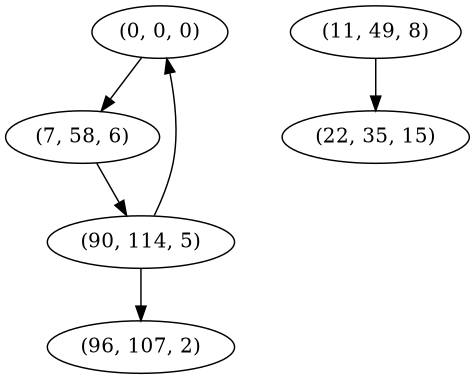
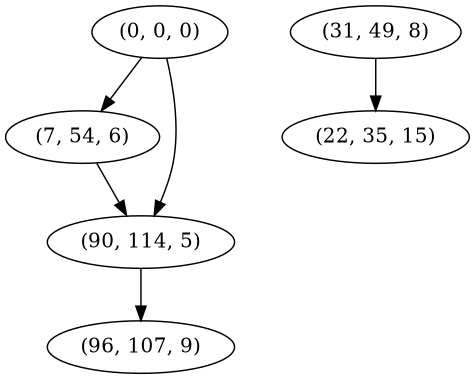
node "(11, 49, 8)": label "(11, 49, 8)" -> "(31, 49, 8)"
node "(7, 58, 6)": label "(7, 58, 6)" -> "(7, 54, 6)"
edge "(90, 114, 5)" -> "(0, 0, 0)": reversed
node "(96, 107, 2)": label "(96, 107, 2)" -> "(96, 107, 9)"
